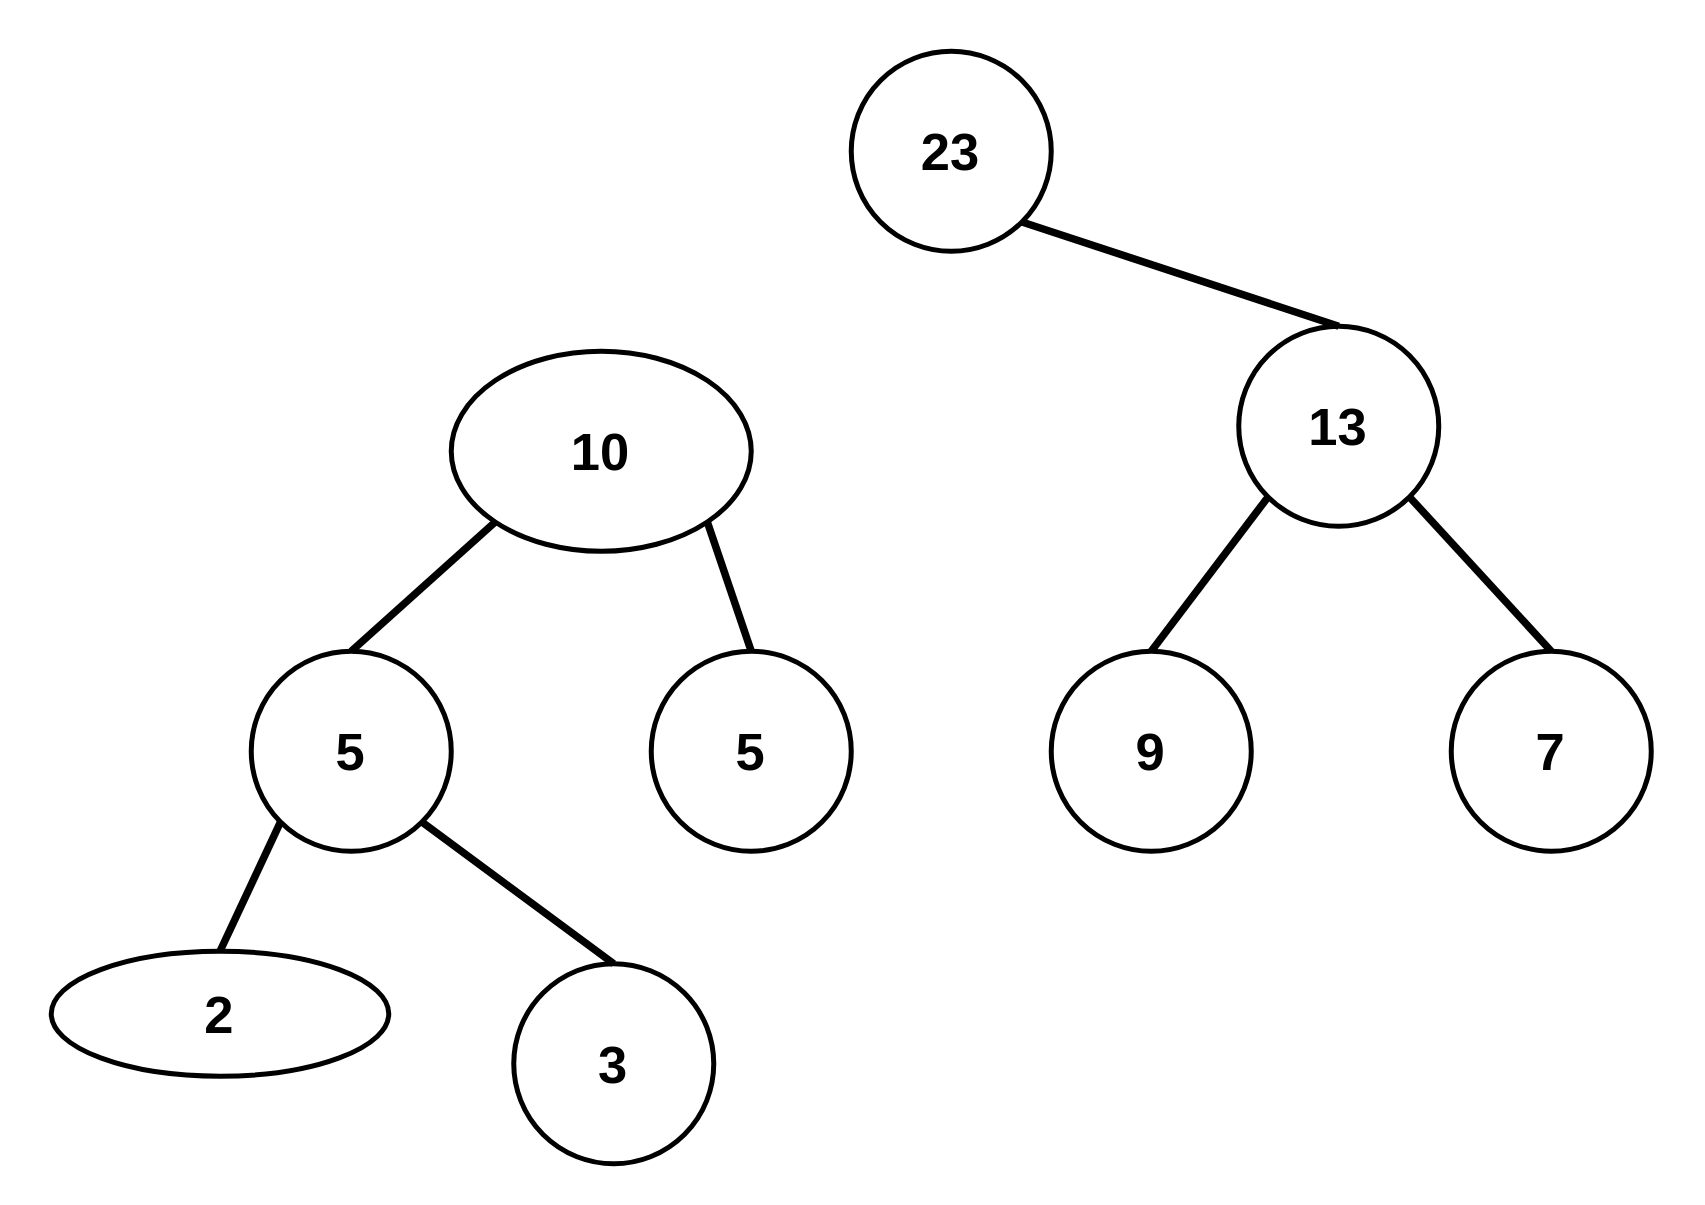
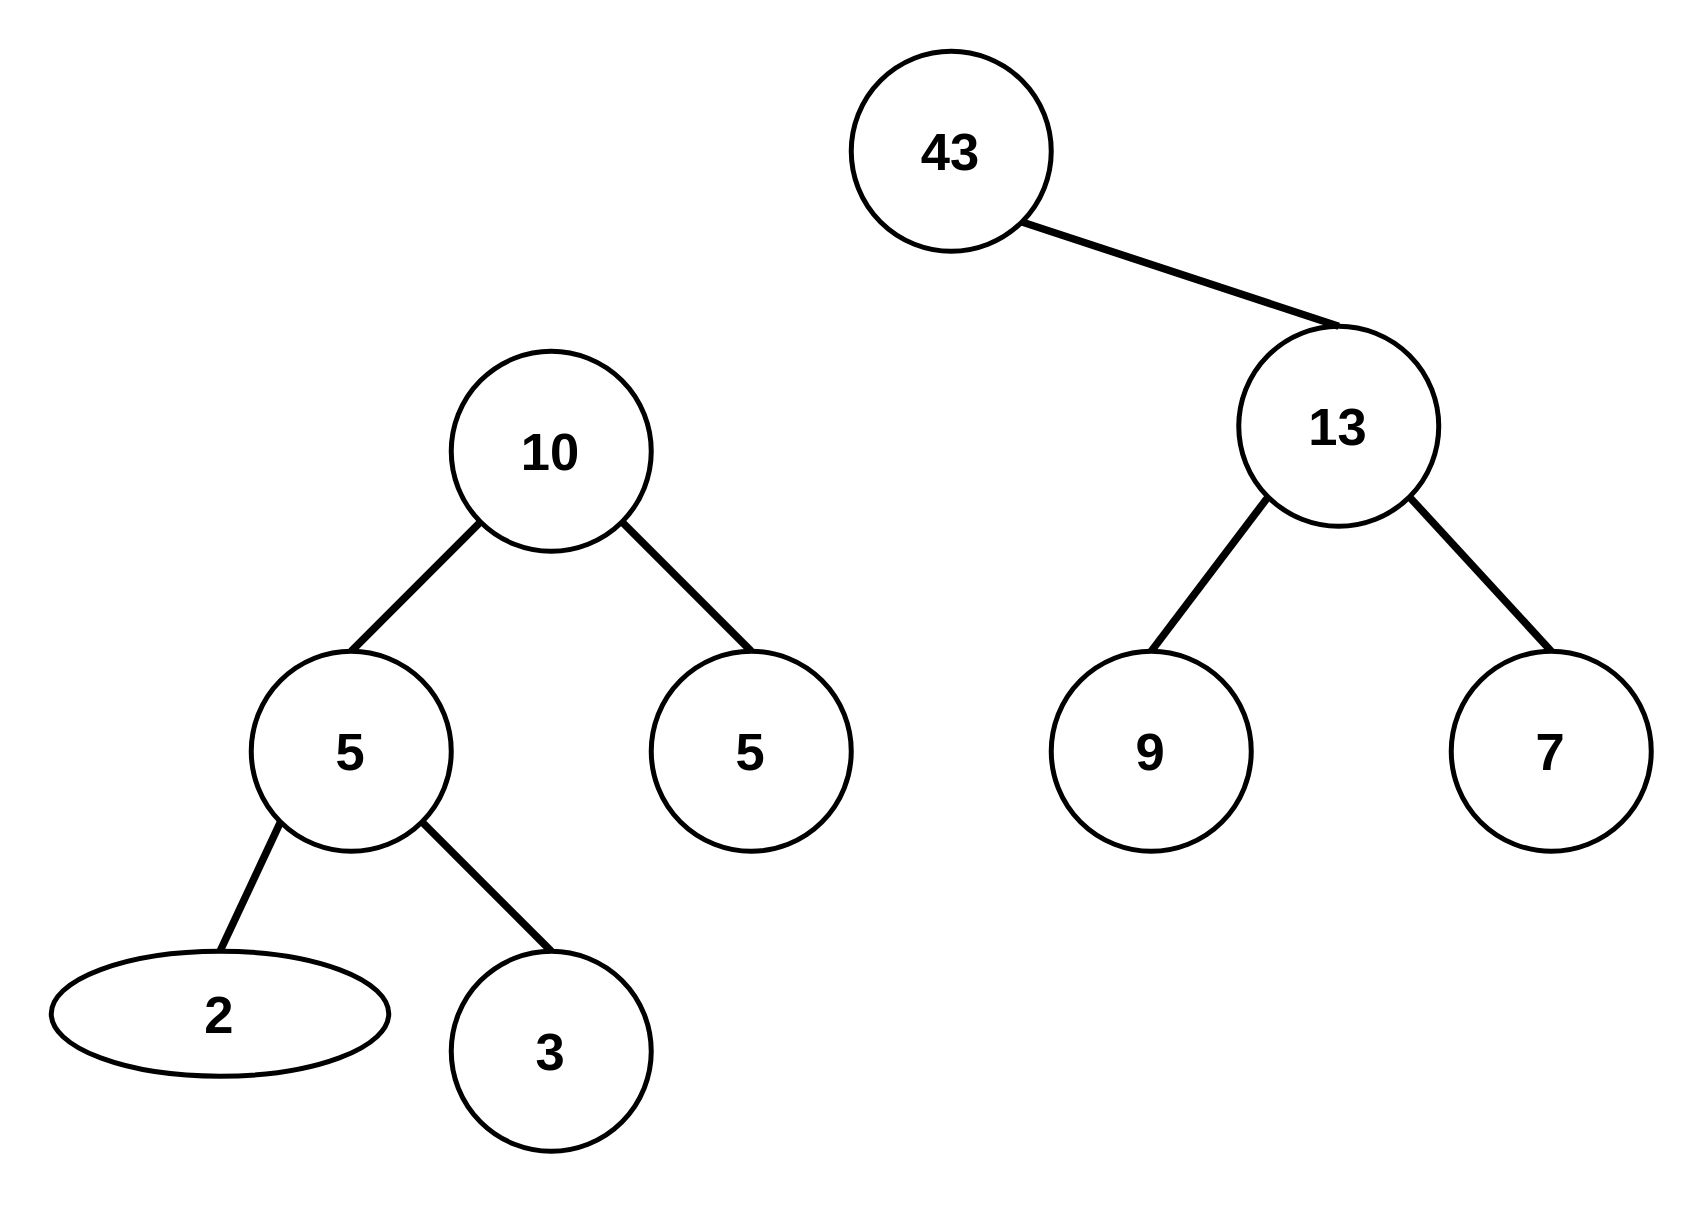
node "23": label "23" -> "43"
node "10": size 300x200 -> 200x200
node "3": moved (614, 1064) -> (551, 1051)
